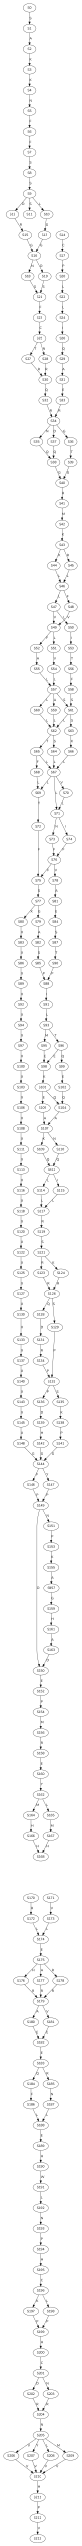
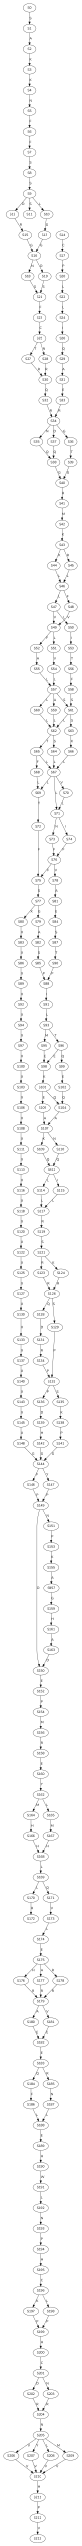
node "S169": added
edge "S172" -> "S174": removed, label "L"
